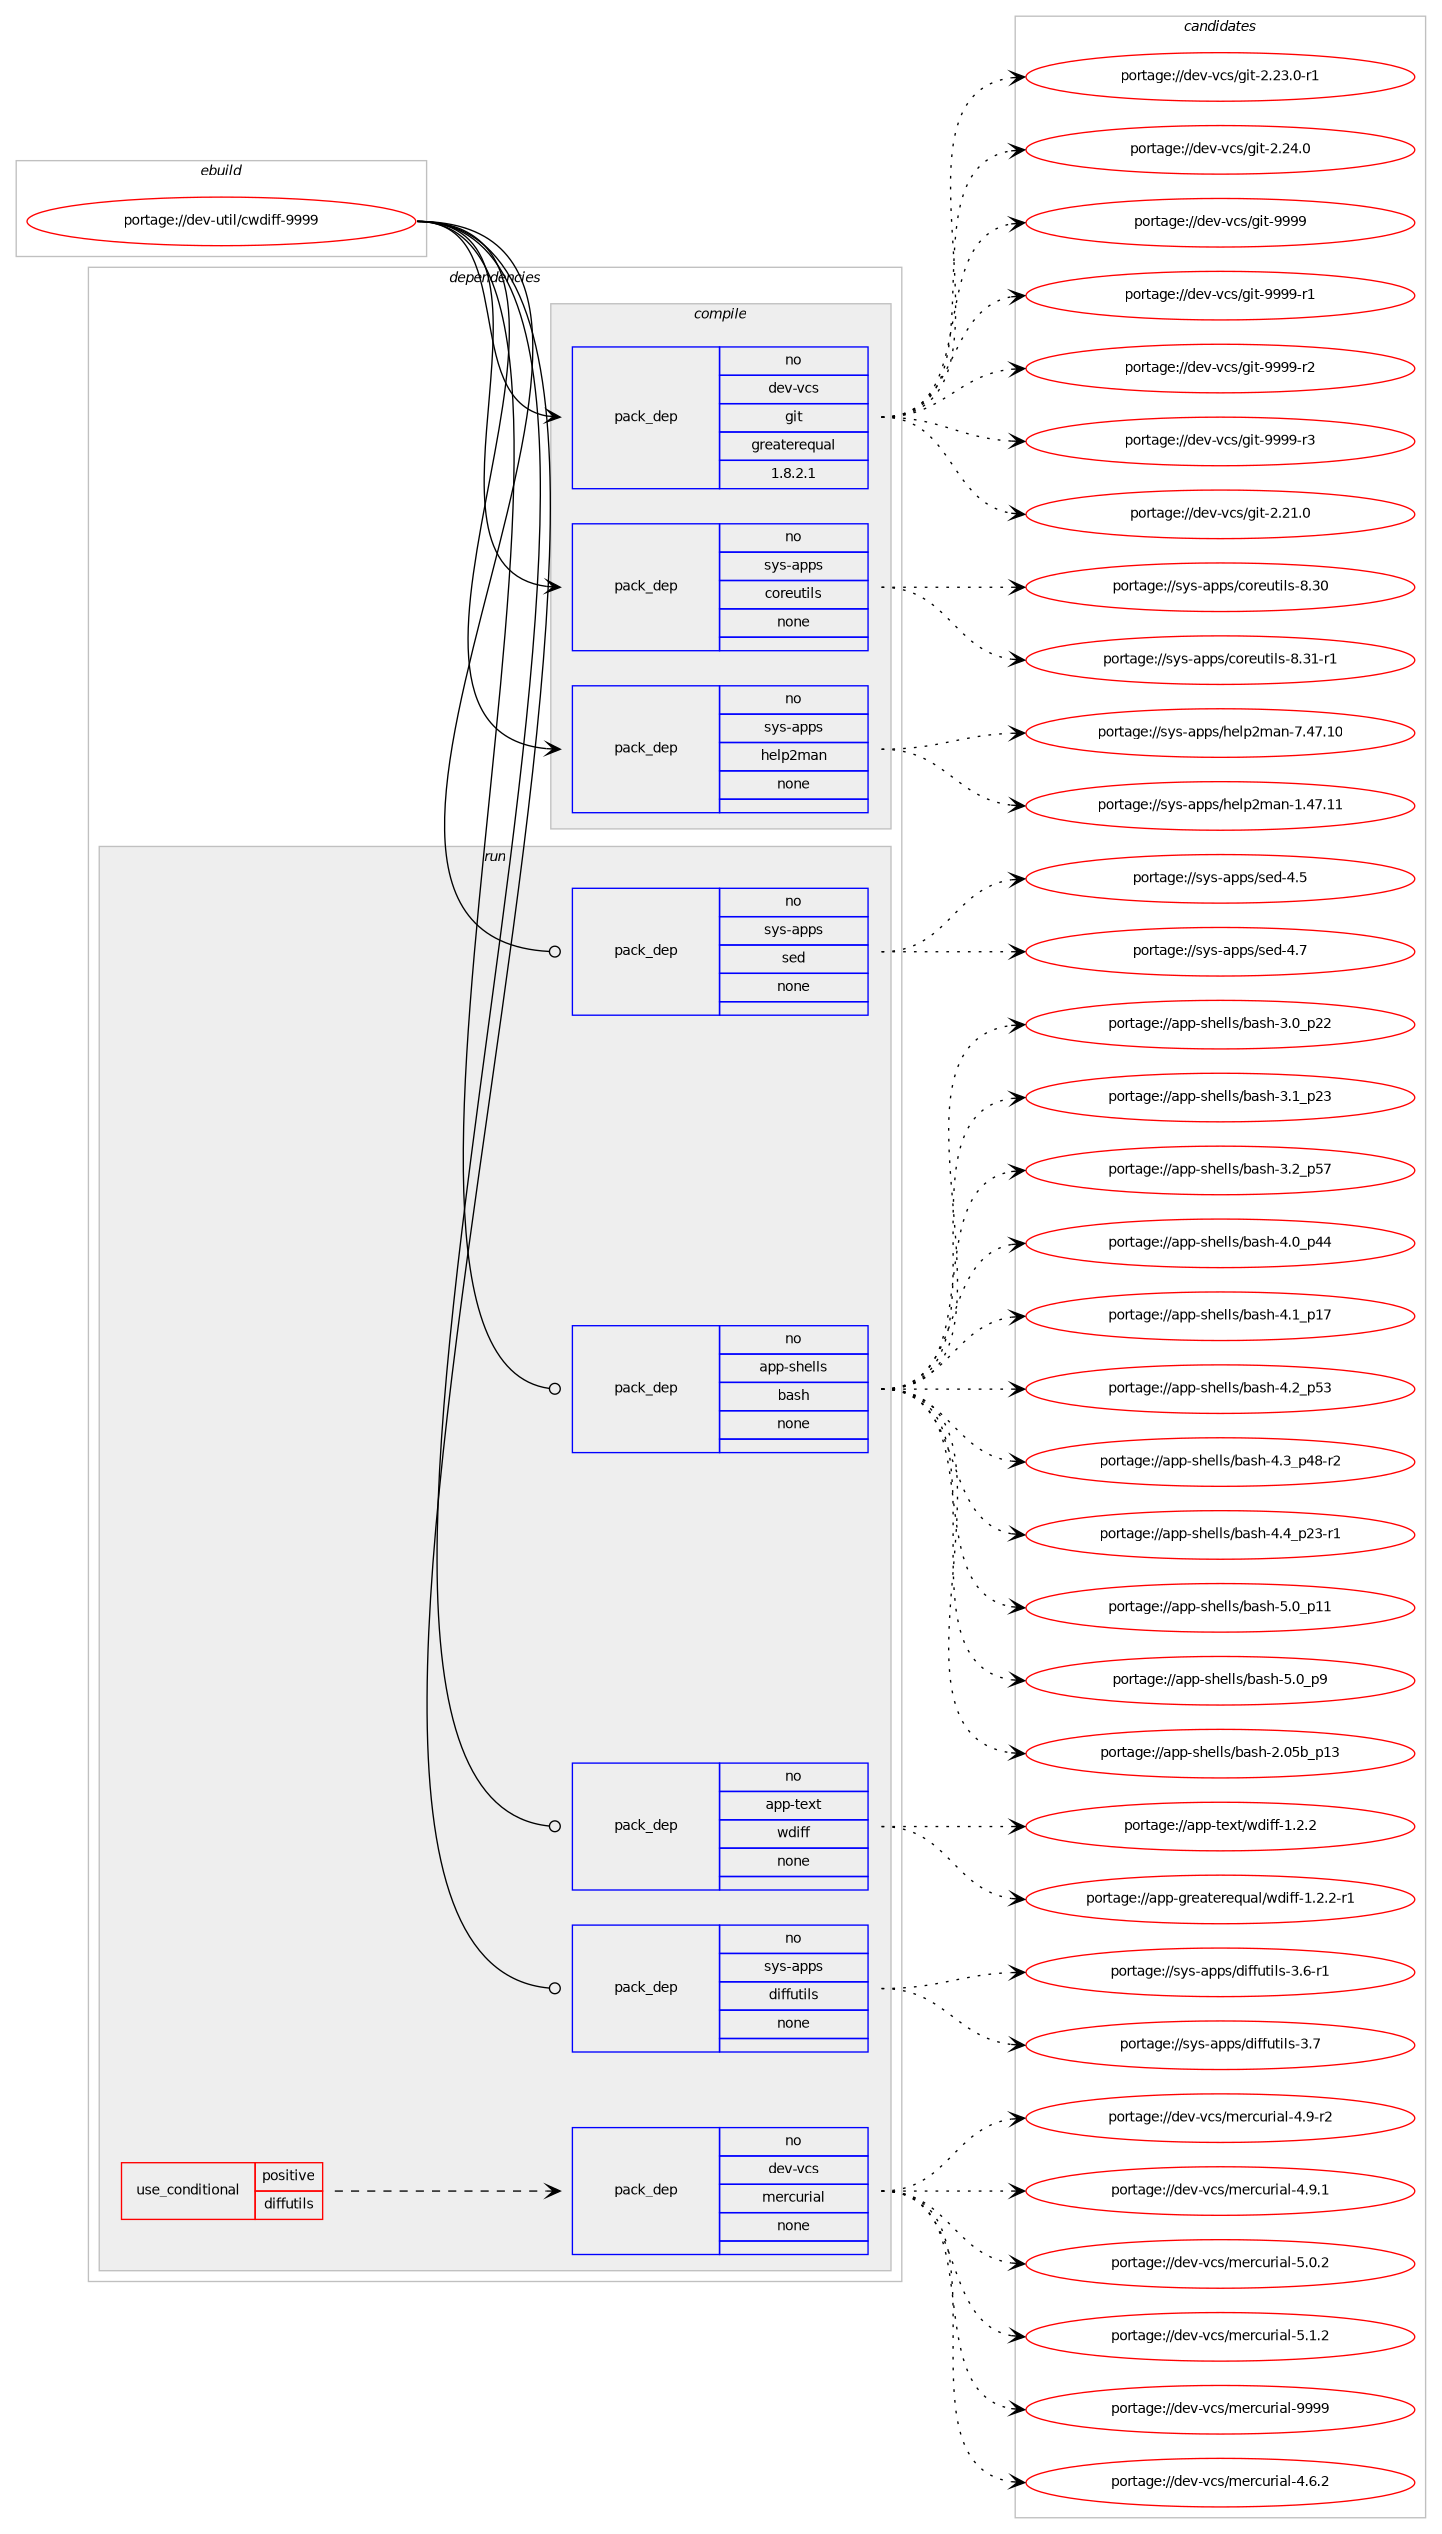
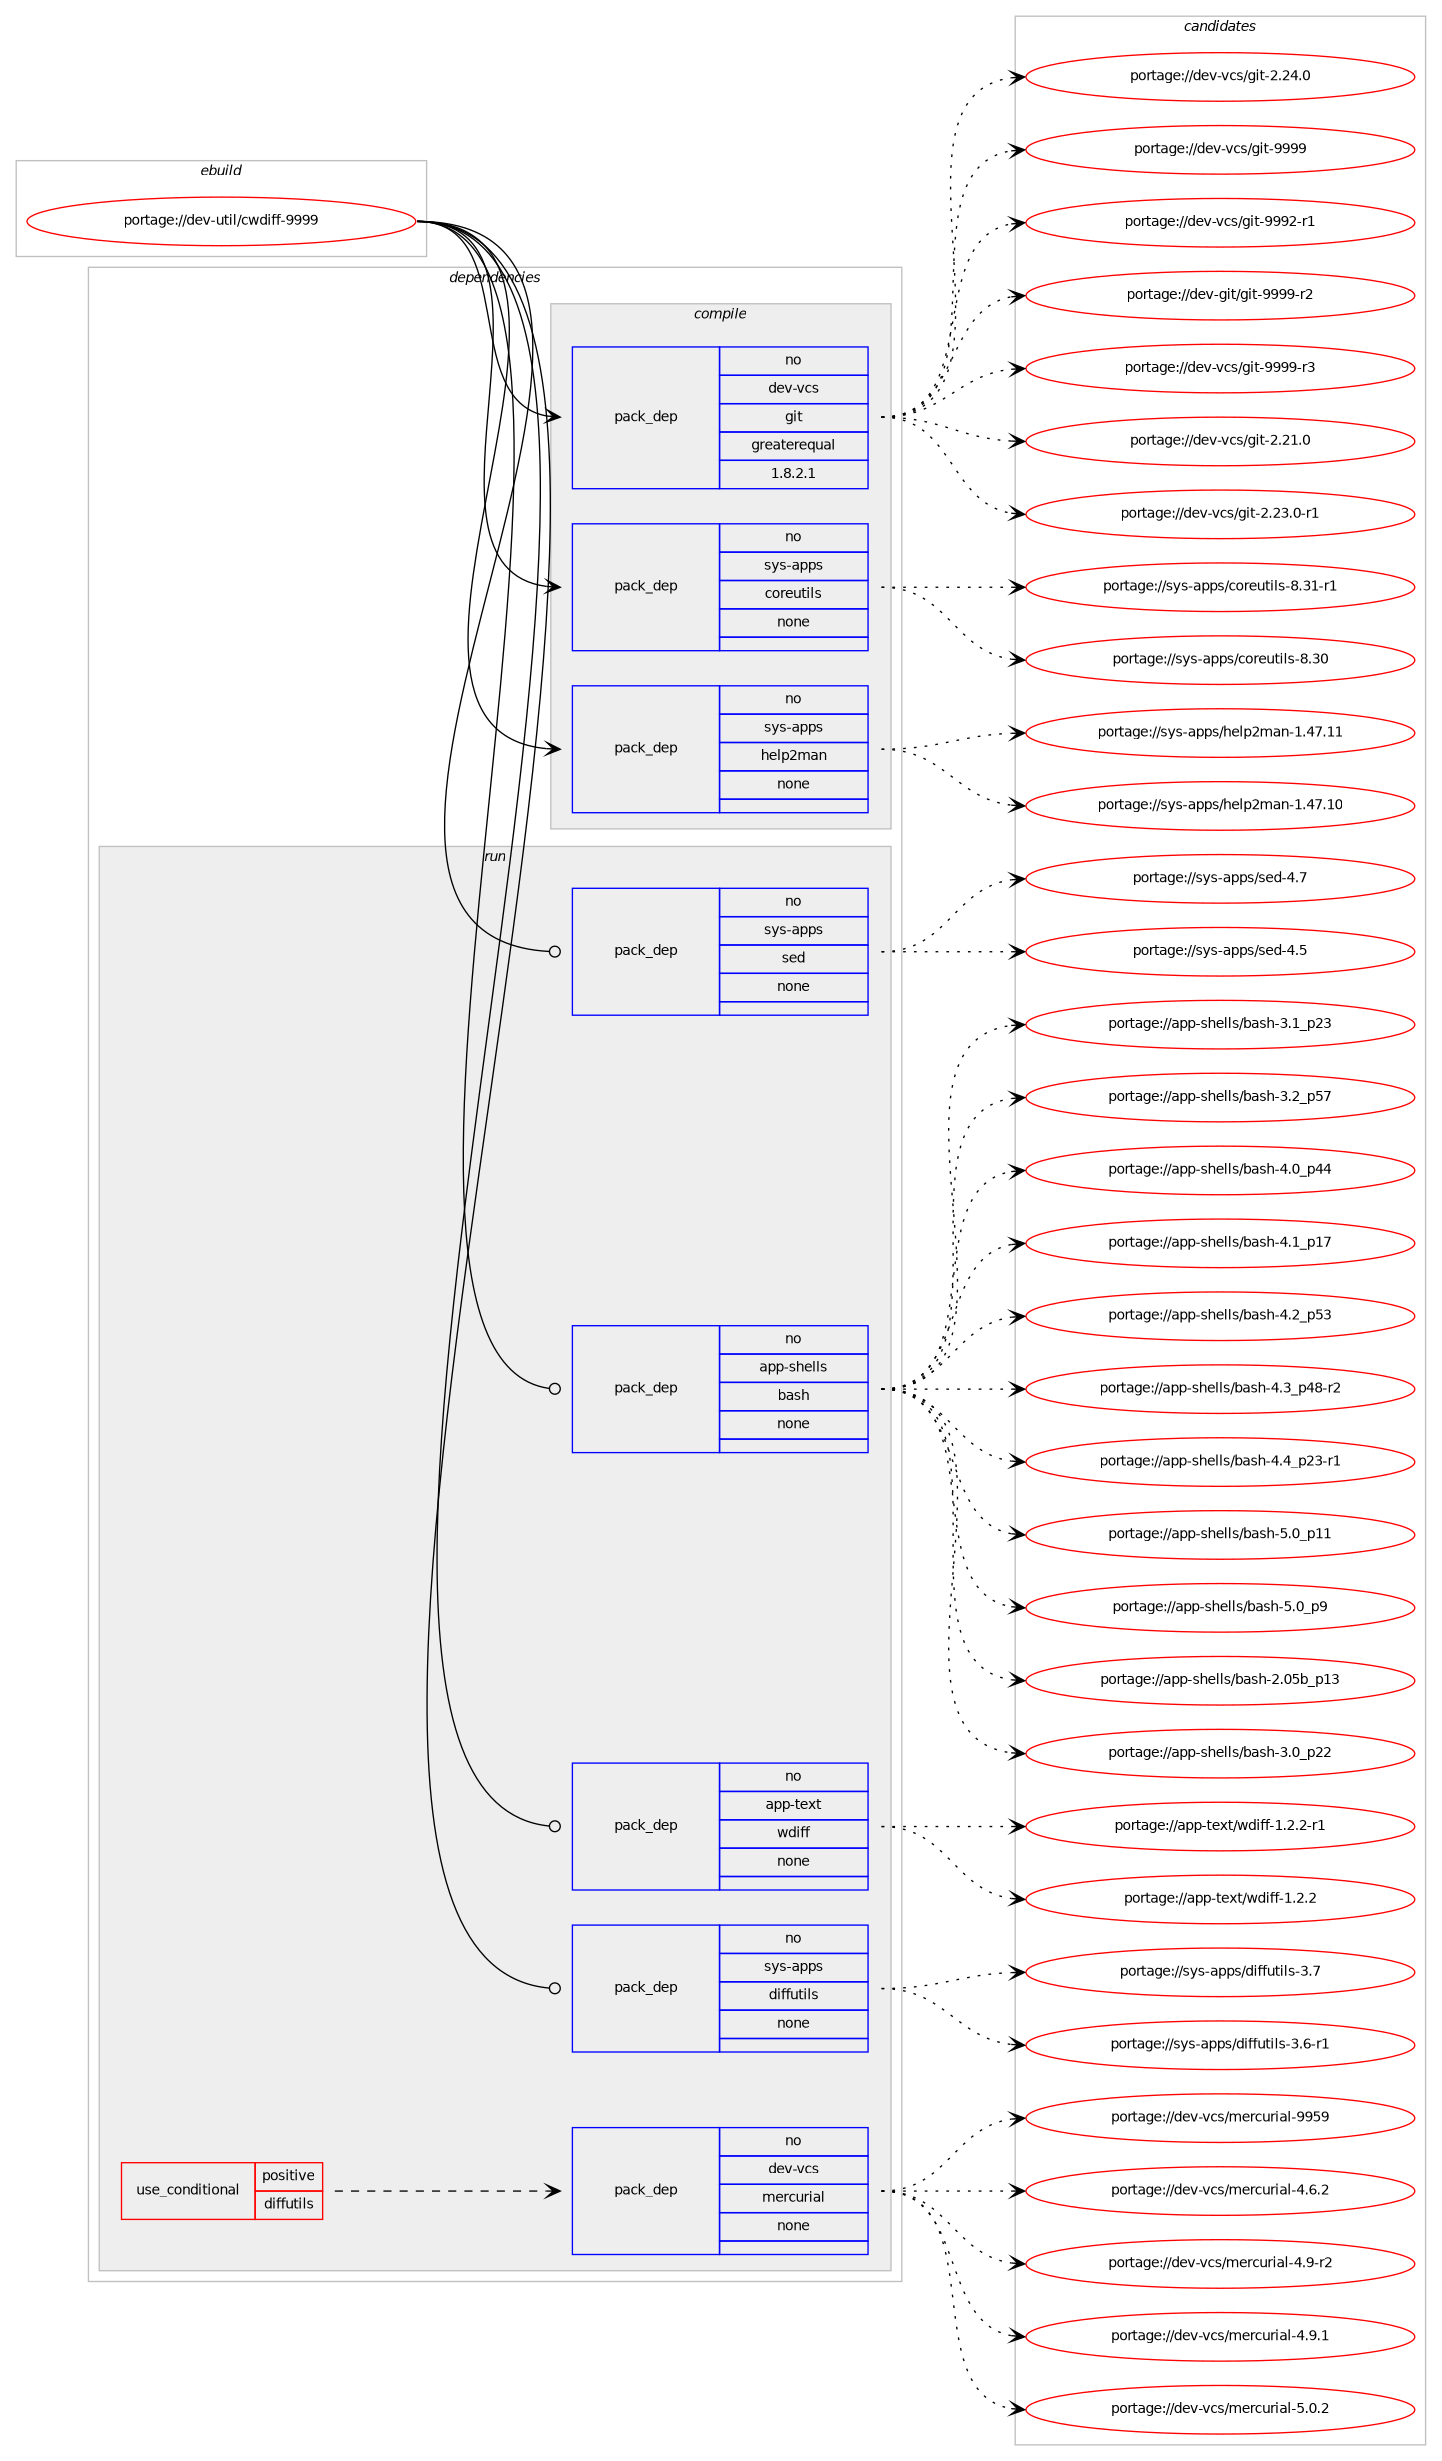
node "portage://dev-vcs/git-9999-r1": label "portage://dev-vcs/git-9999-r1" -> "portage://dev-vcs/git-9992-r1"
node "portage://dev-vcs/git-9999-r2": label "portage://dev-vcs/git-9999-r2" -> "portage://dev-git/git-9999-r2"
node "portage://sys-apps/help2man-7.47.10": label "portage://sys-apps/help2man-7.47.10" -> "portage://sys-apps/help2man-1.47.10"
node "portage://app-greaterequal/wdiff-1.2.2-r1": label "portage://app-greaterequal/wdiff-1.2.2-r1" -> "portage://app-text/wdiff-1.2.2-r1"
node "portage://dev-vcs/mercurial-5.1.2": removed
node "portage://dev-vcs/mercurial-9999": label "portage://dev-vcs/mercurial-9999" -> "portage://dev-vcs/mercurial-9959"
